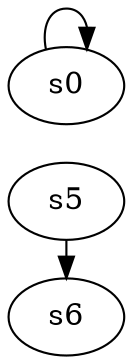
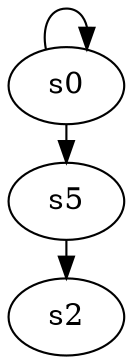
edge "s0" -> "s5": added
node "s6": label "s6" -> "s2"
